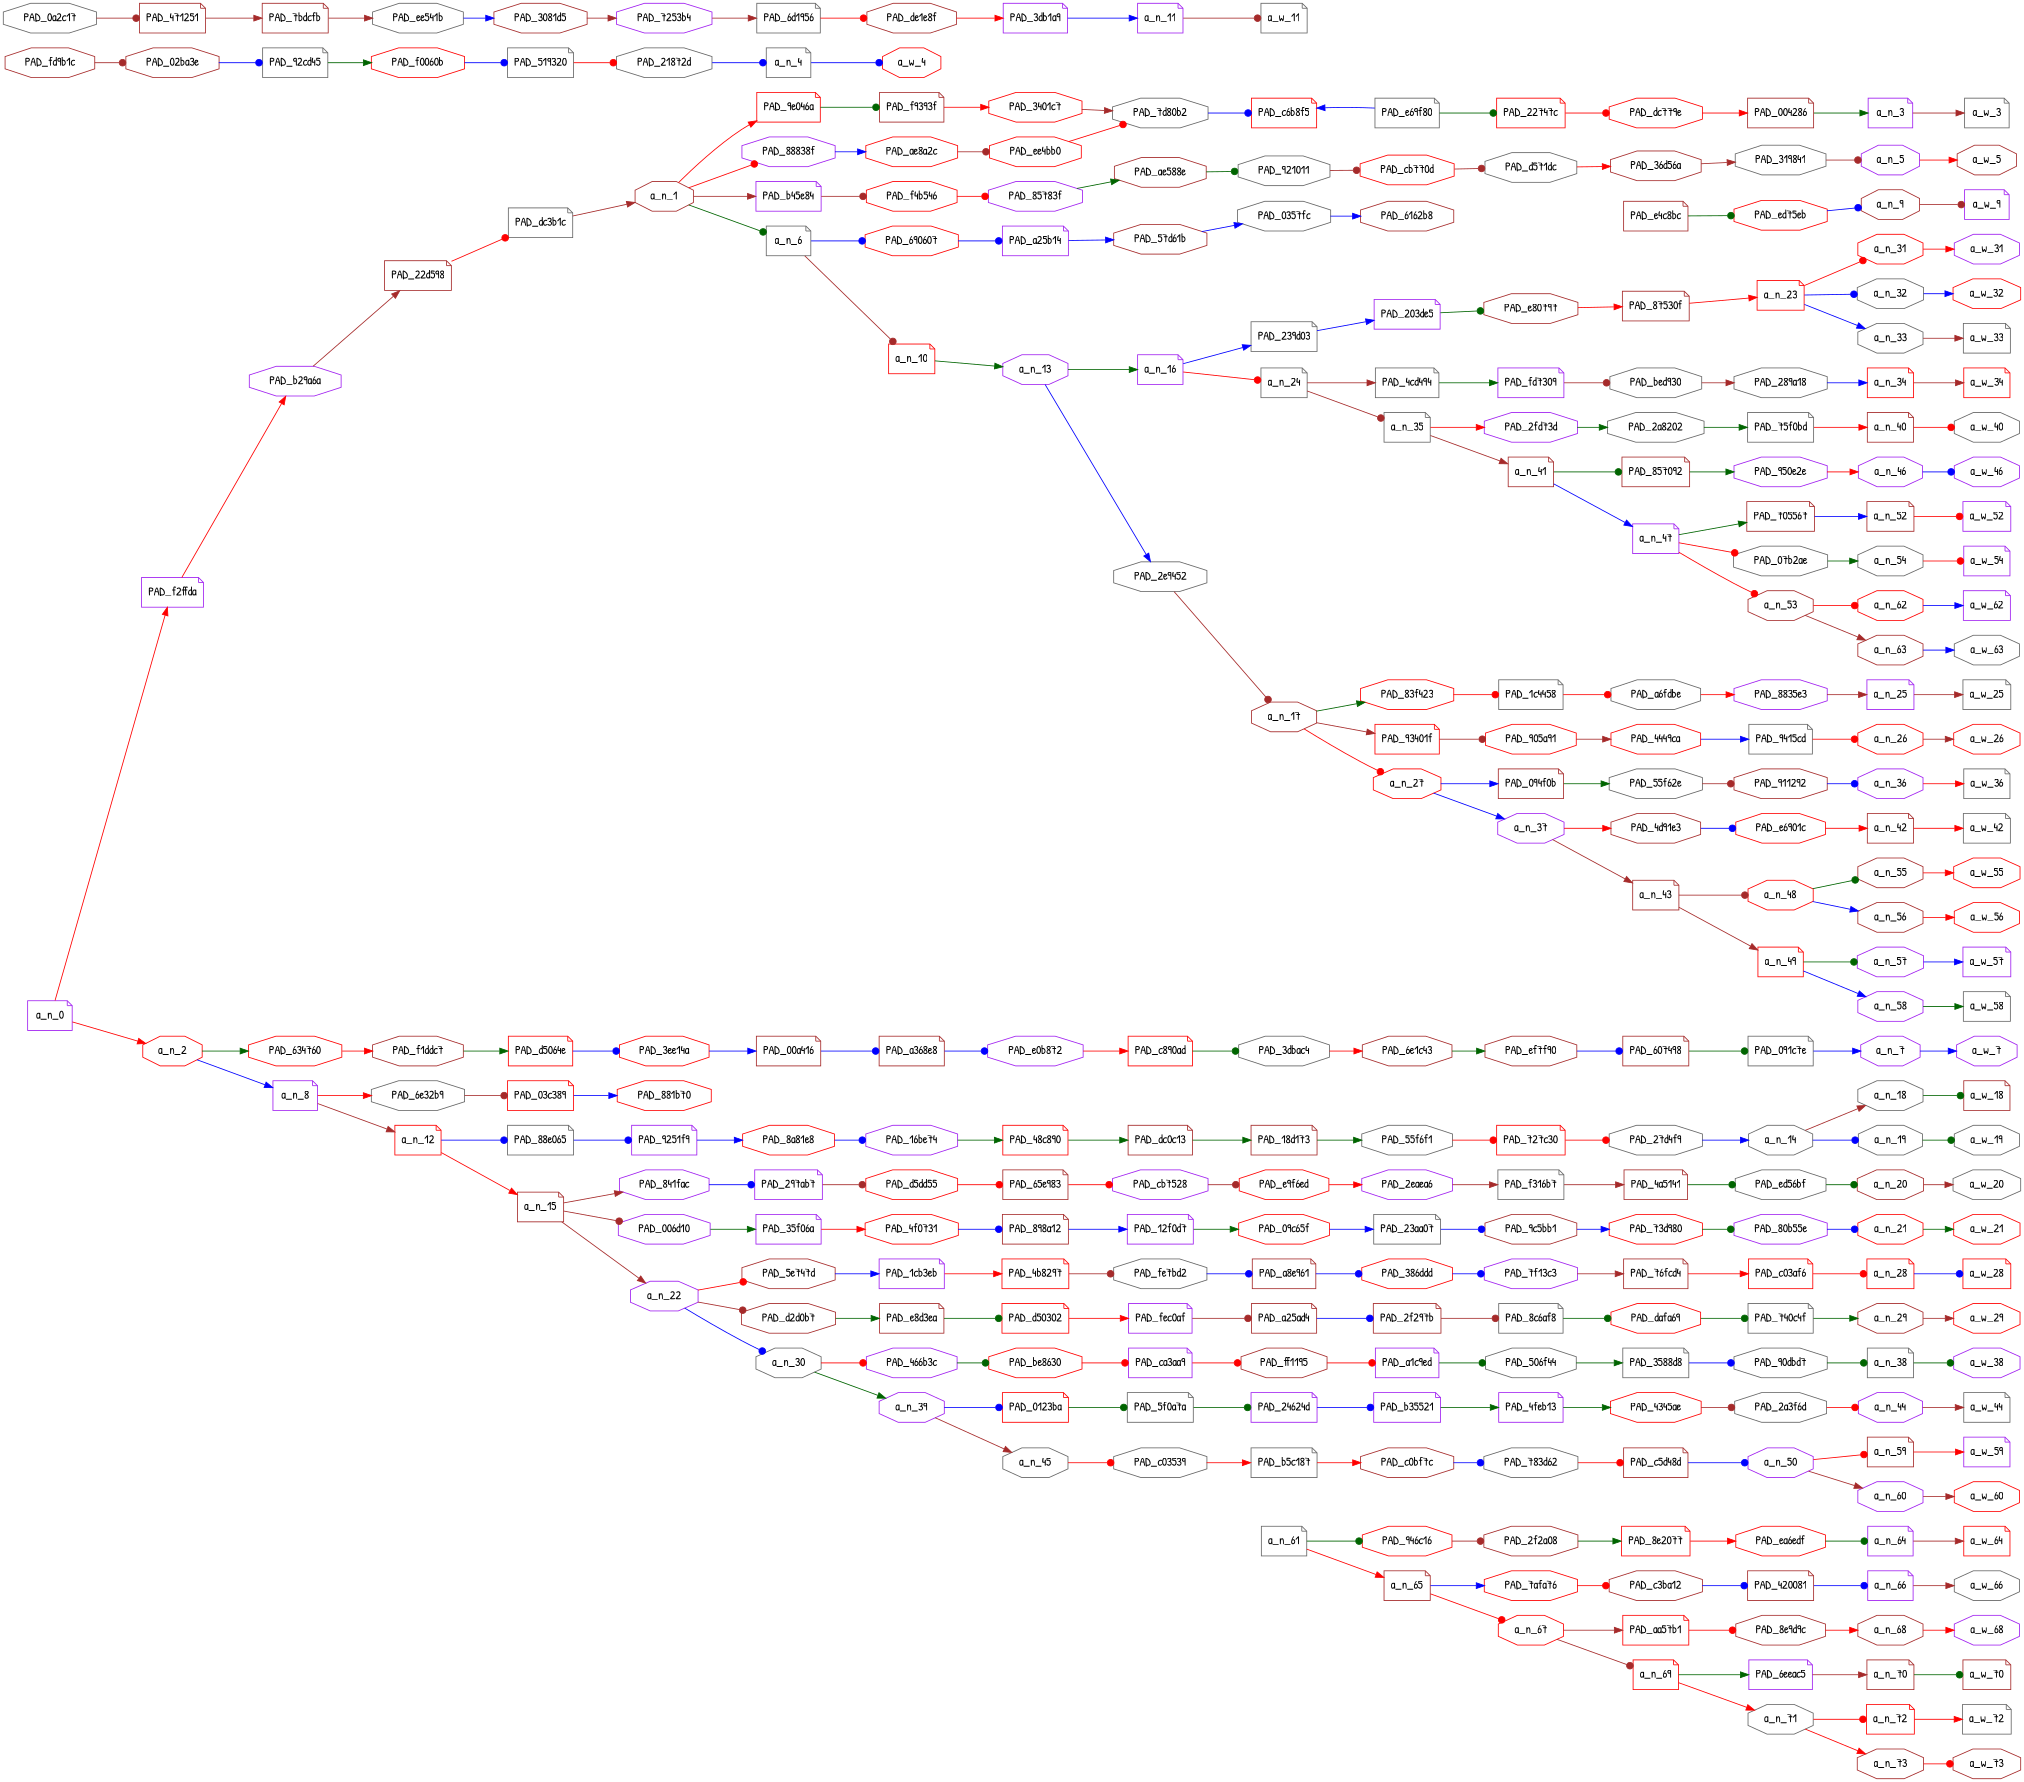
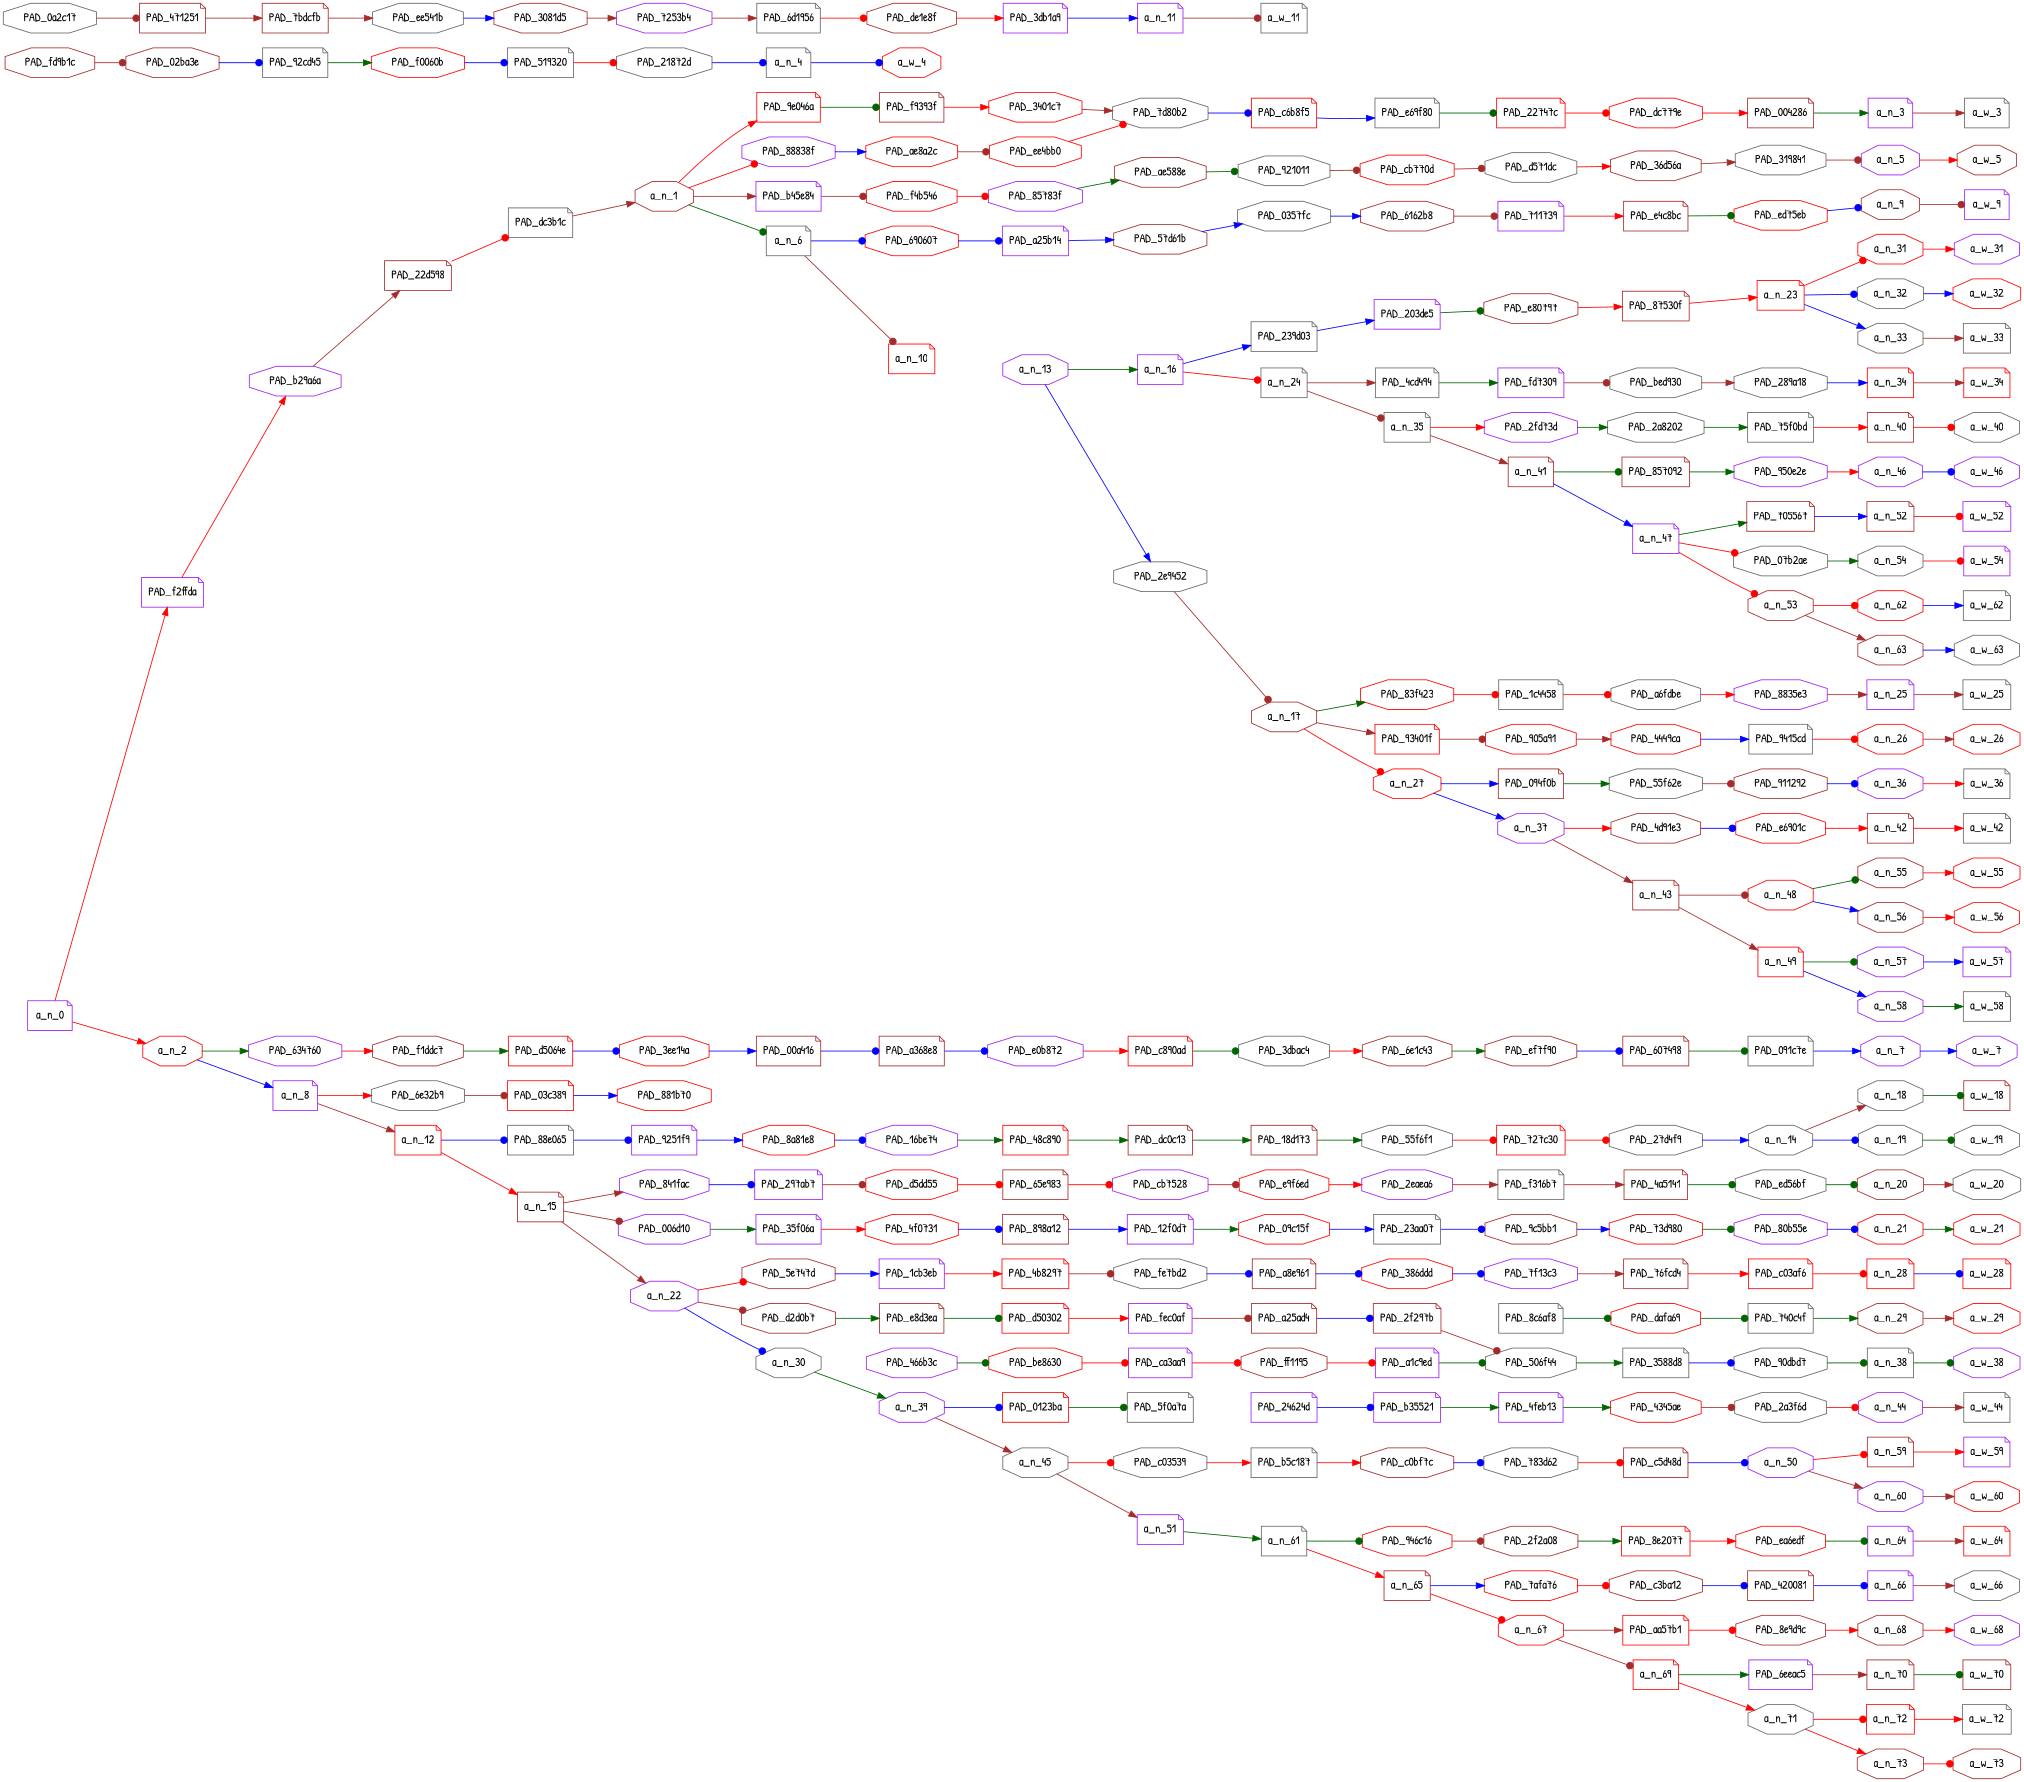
edge "PAD_e69f80" -> "PAD_c6b8f5": reversed
node "PAD_711739": added
edge "a_n_10" -> "a_n_13": removed
node "a_w_62": color purple -> gray40
node "PAD_634760": color red -> purple
node "PAD_09c65f": label "PAD_09c65f" -> "PAD_09c15f"
edge "PAD_2f297b" -> "PAD_8c6af8": now "PAD_2f297b" -> "PAD_506f44"
edge "a_n_30" -> "PAD_466b3c": removed
edge "PAD_5f0a7a" -> "PAD_24624d": removed
node "a_n_51": added
